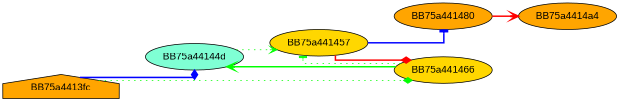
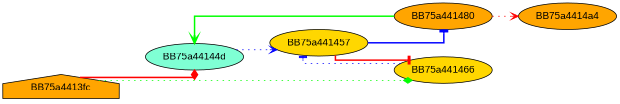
edge "BB75a441480" -> "BB75a4414a4": style bold -> dotted
edge "BB75a44144d" -> "BB75a441457": color green -> blue
edge "BB75a441457" -> "BB75a441466": arrowhead diamond -> tee
edge "BB75a441466" -> "BB75a441457": color green -> blue
edge "BB75a441466" -> "BB75a44144d": now "BB75a441480" -> "BB75a44144d"
edge "BB75a4413fc" -> "BB75a44144d": color blue -> red
